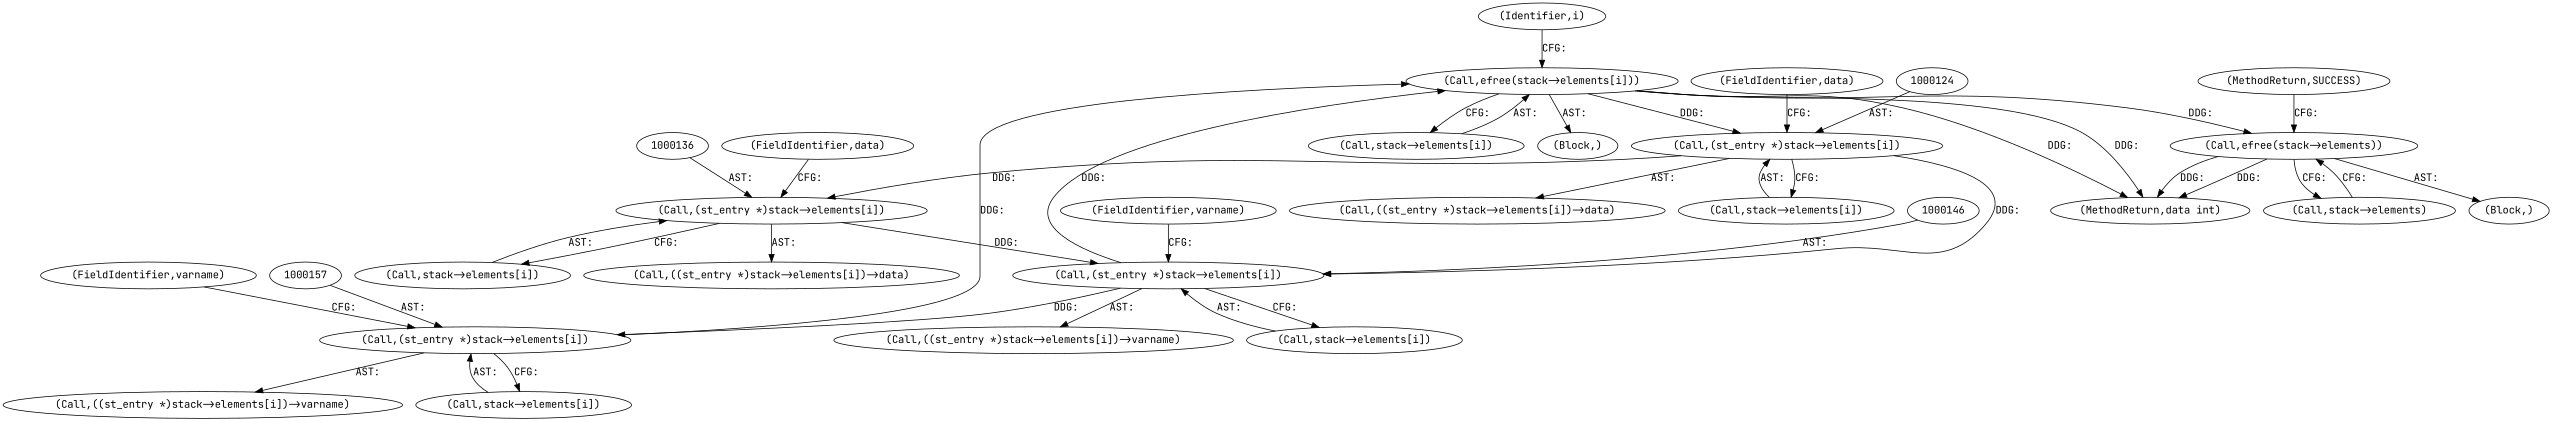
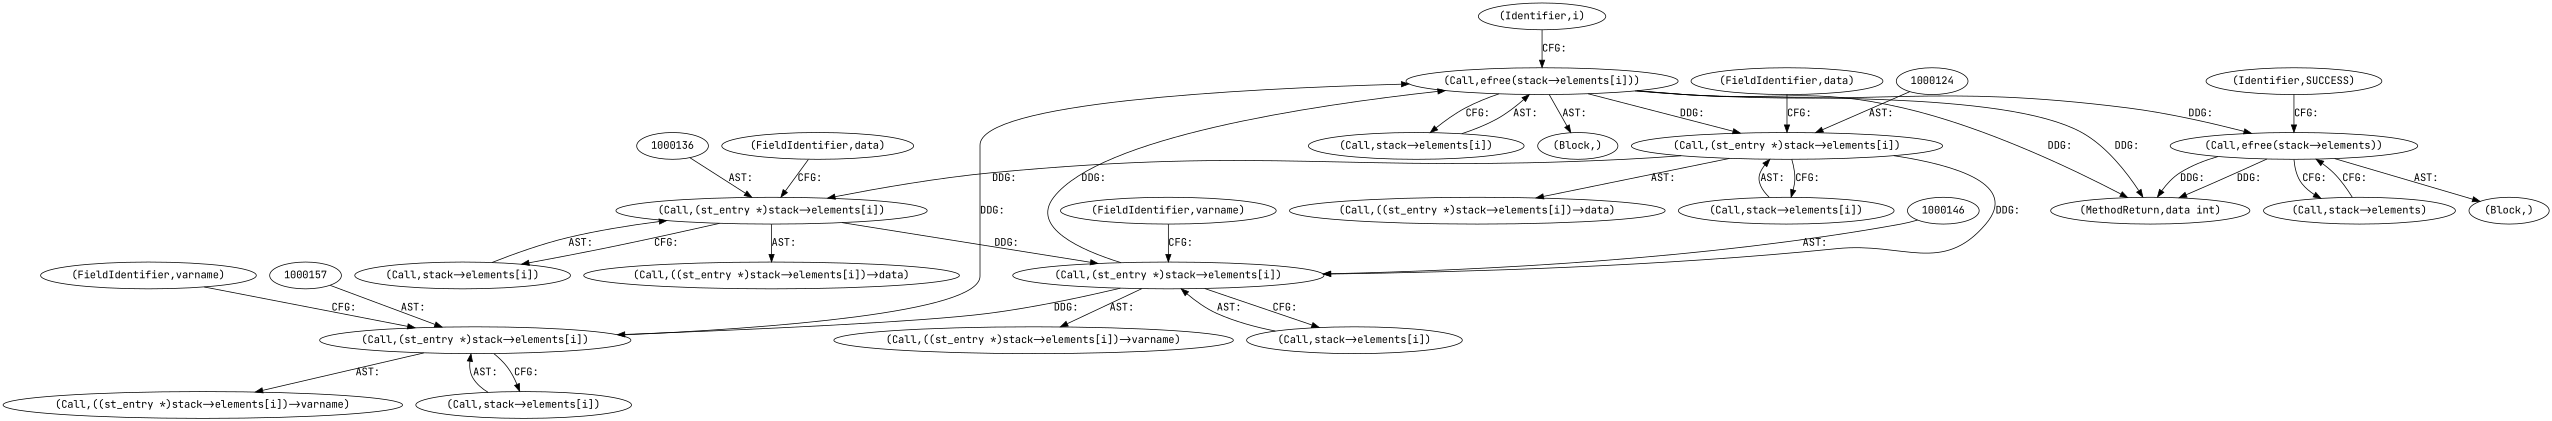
node "(MethodReturn,SUCCESS)": label "(MethodReturn,SUCCESS)" -> "(Identifier,SUCCESS)"
